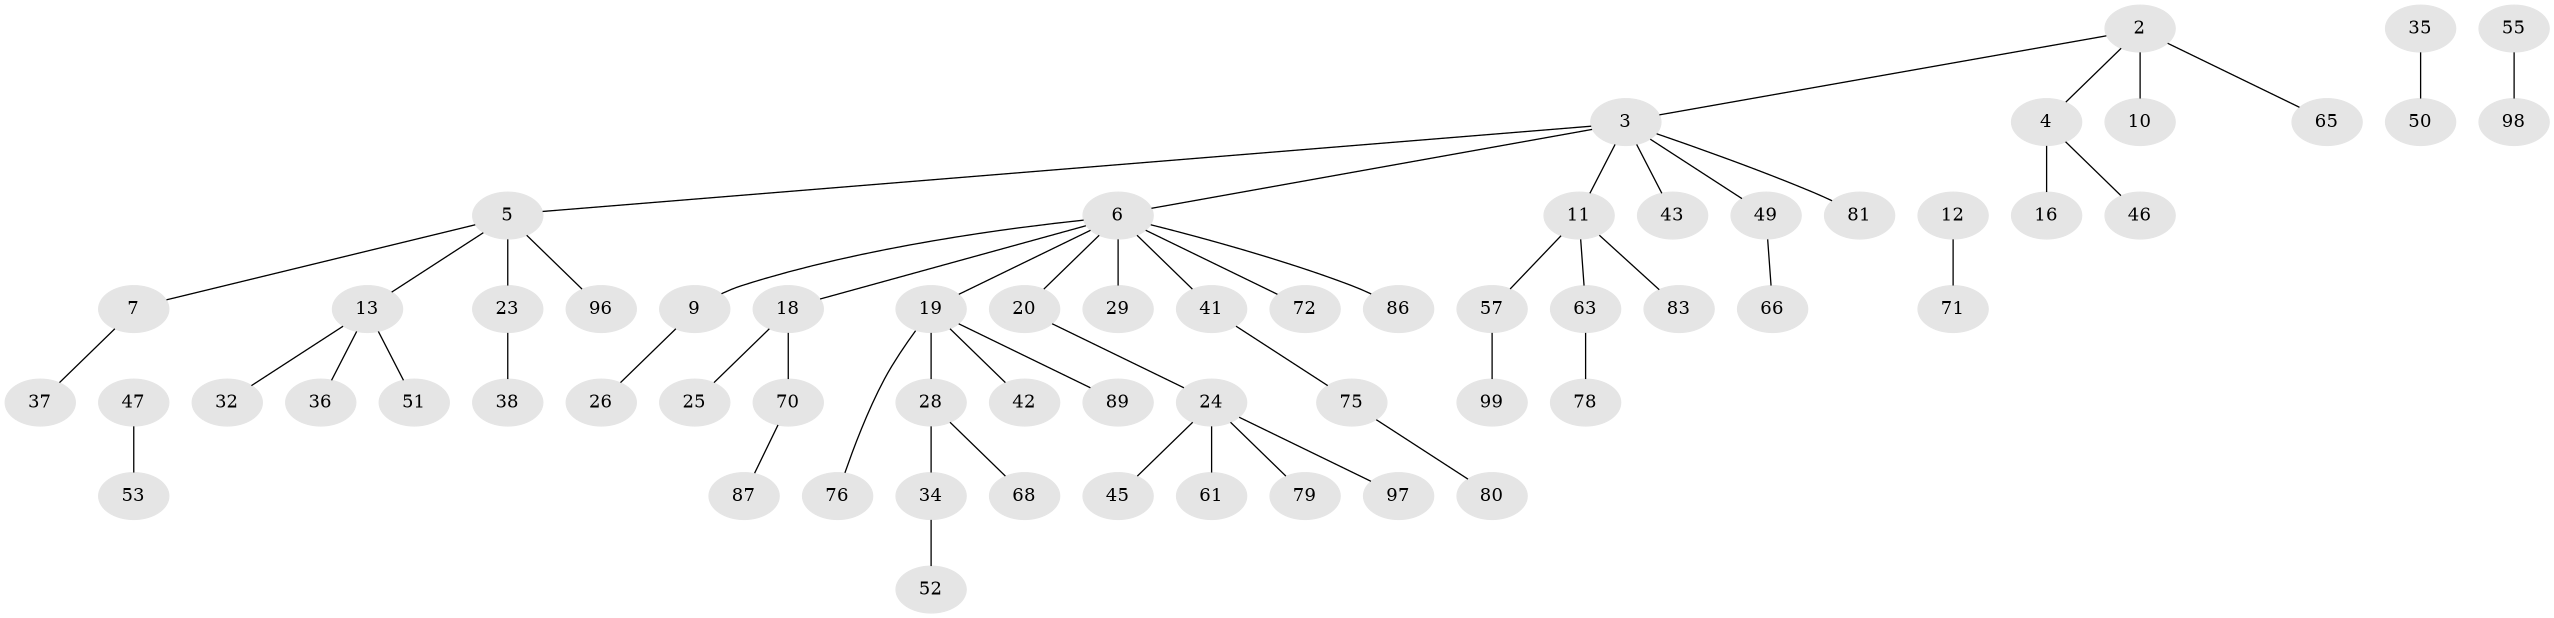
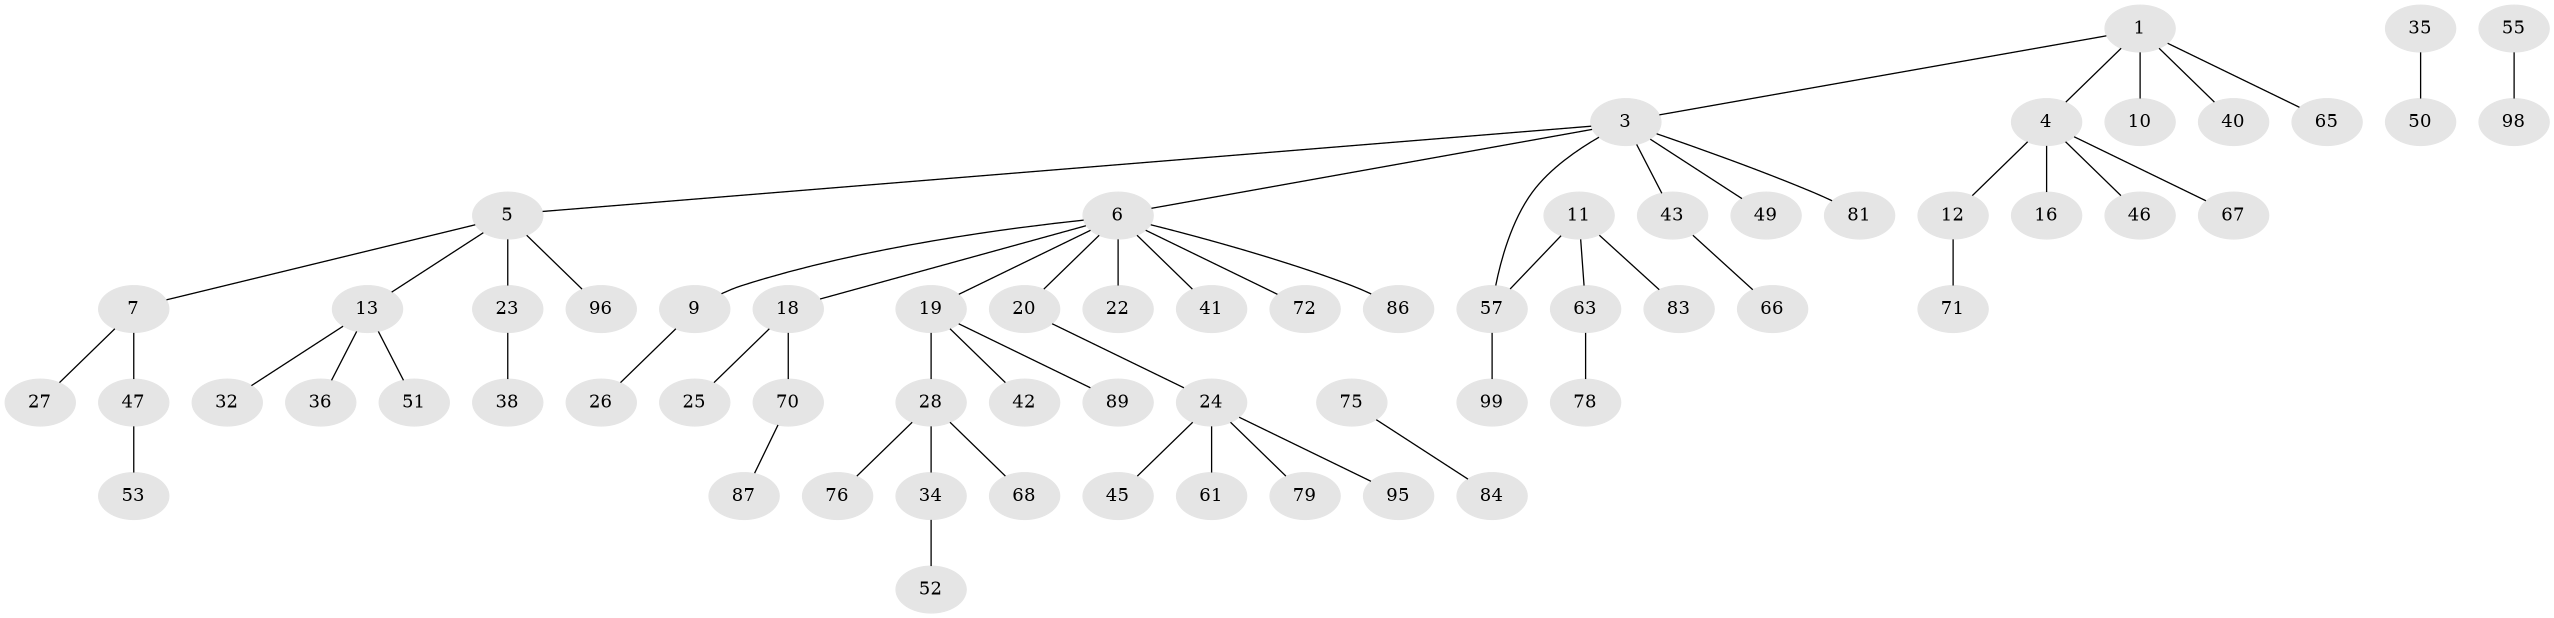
node "2": label "2" -> "1"
node "40": added
edge "3" -- "11": now "3" -- "57"
edge "4" -- "12": added
node "67": added
edge "49" -- "66": now "43" -- "66"
node "29": label "29" -> "22"
edge "7" -- "47": added
edge "41" -- "75": removed
edge "19" -- "76": now "28" -- "76"
node "37": label "37" -> "27"
node "97": label "97" -> "95"
node "80": label "80" -> "84"
